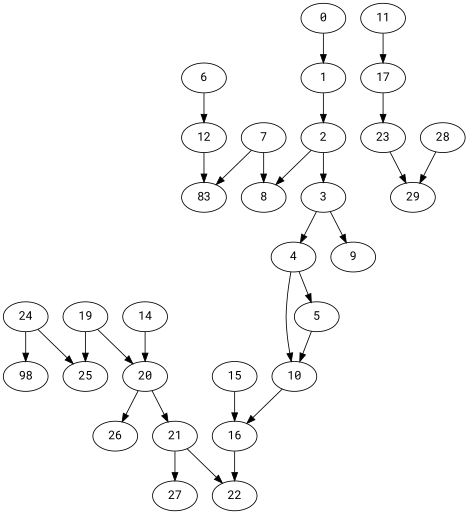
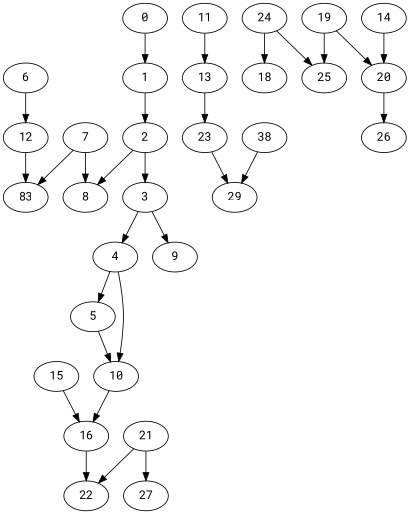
node "17": label "17" -> "13"
node "28": label "28" -> "38"
node "98": label "98" -> "18"
edge "20" -> "21": removed
